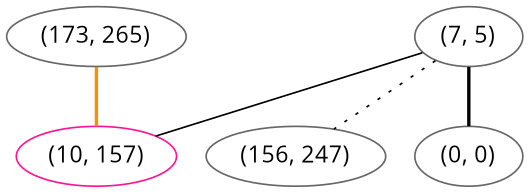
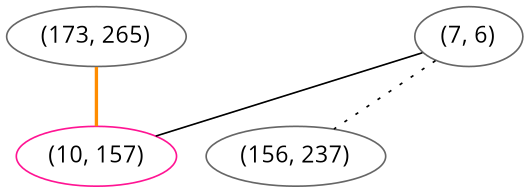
node "(7, 5)": label "(7, 5)" -> "(7, 6)"
node "(156, 247)": label "(156, 247)" -> "(156, 237)"
node "(0, 0)": removed
